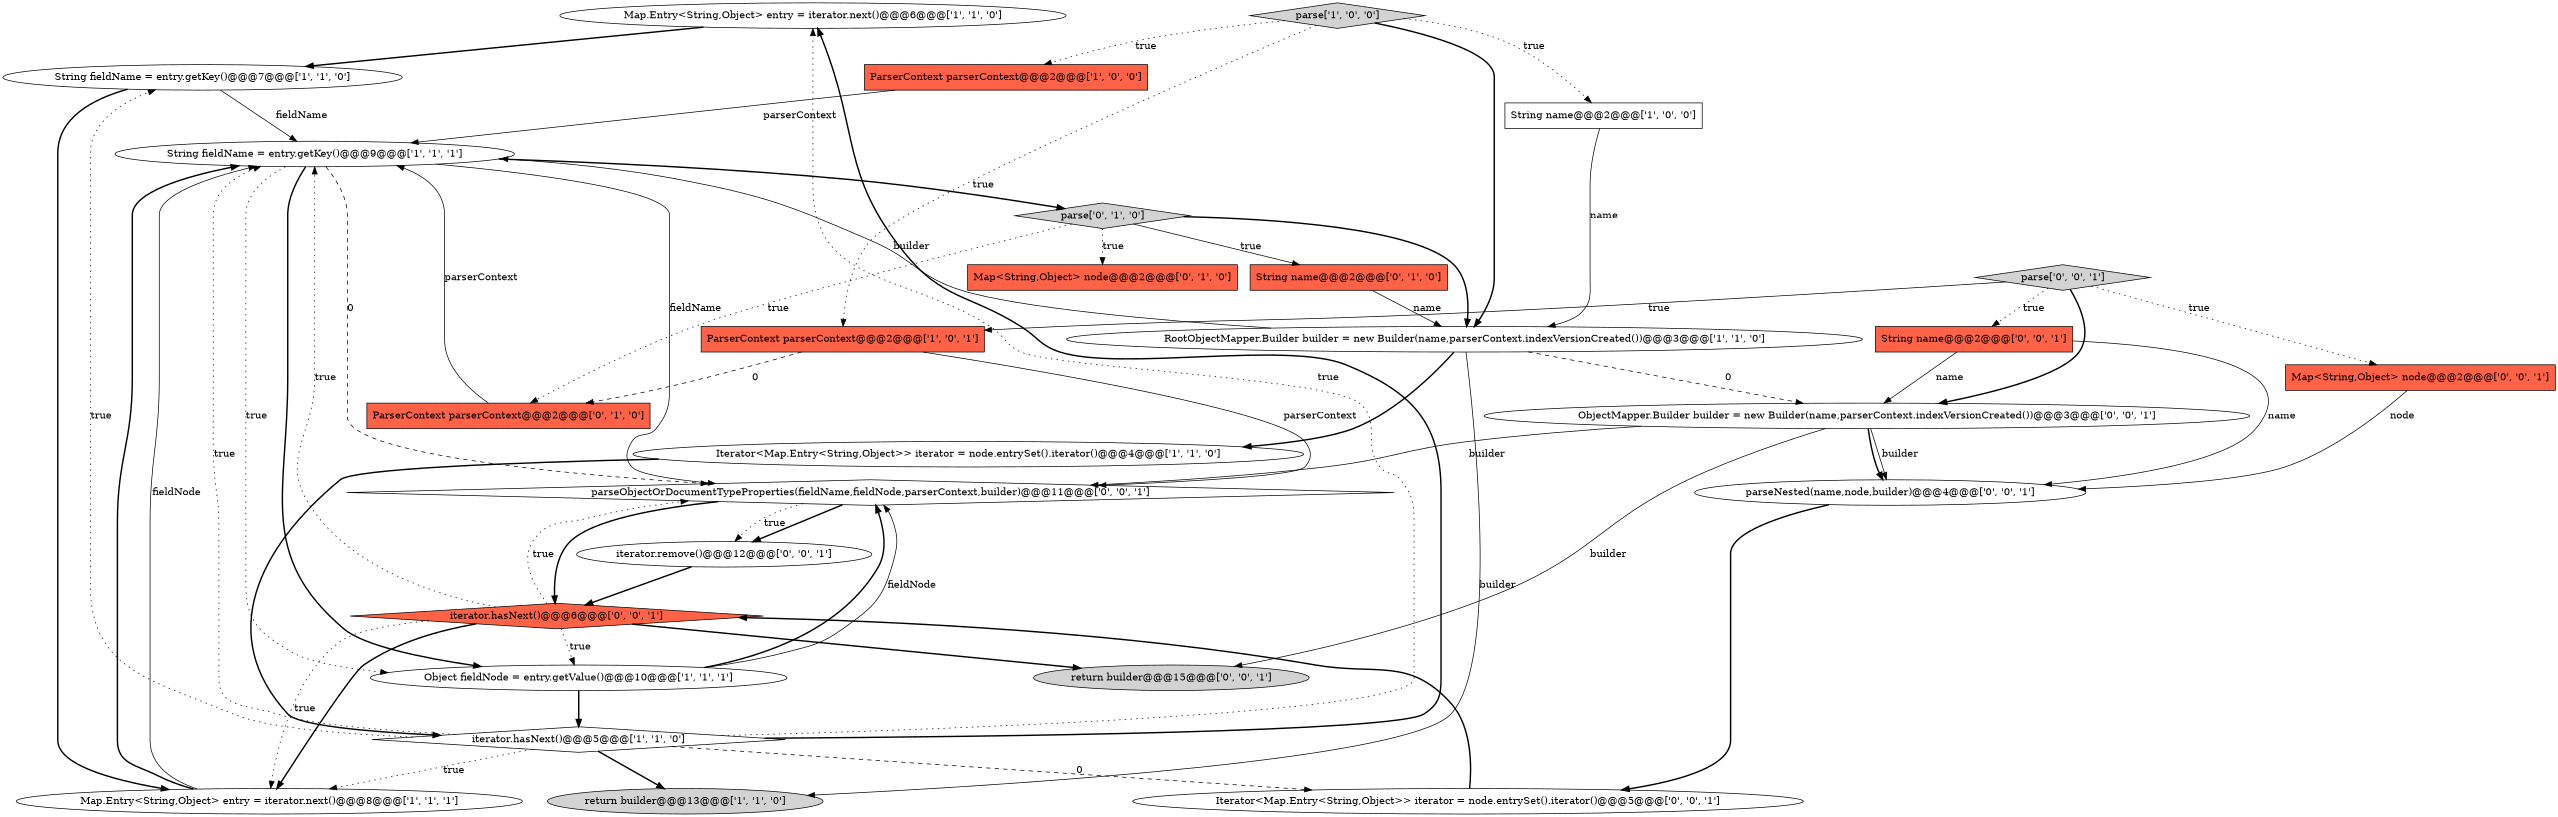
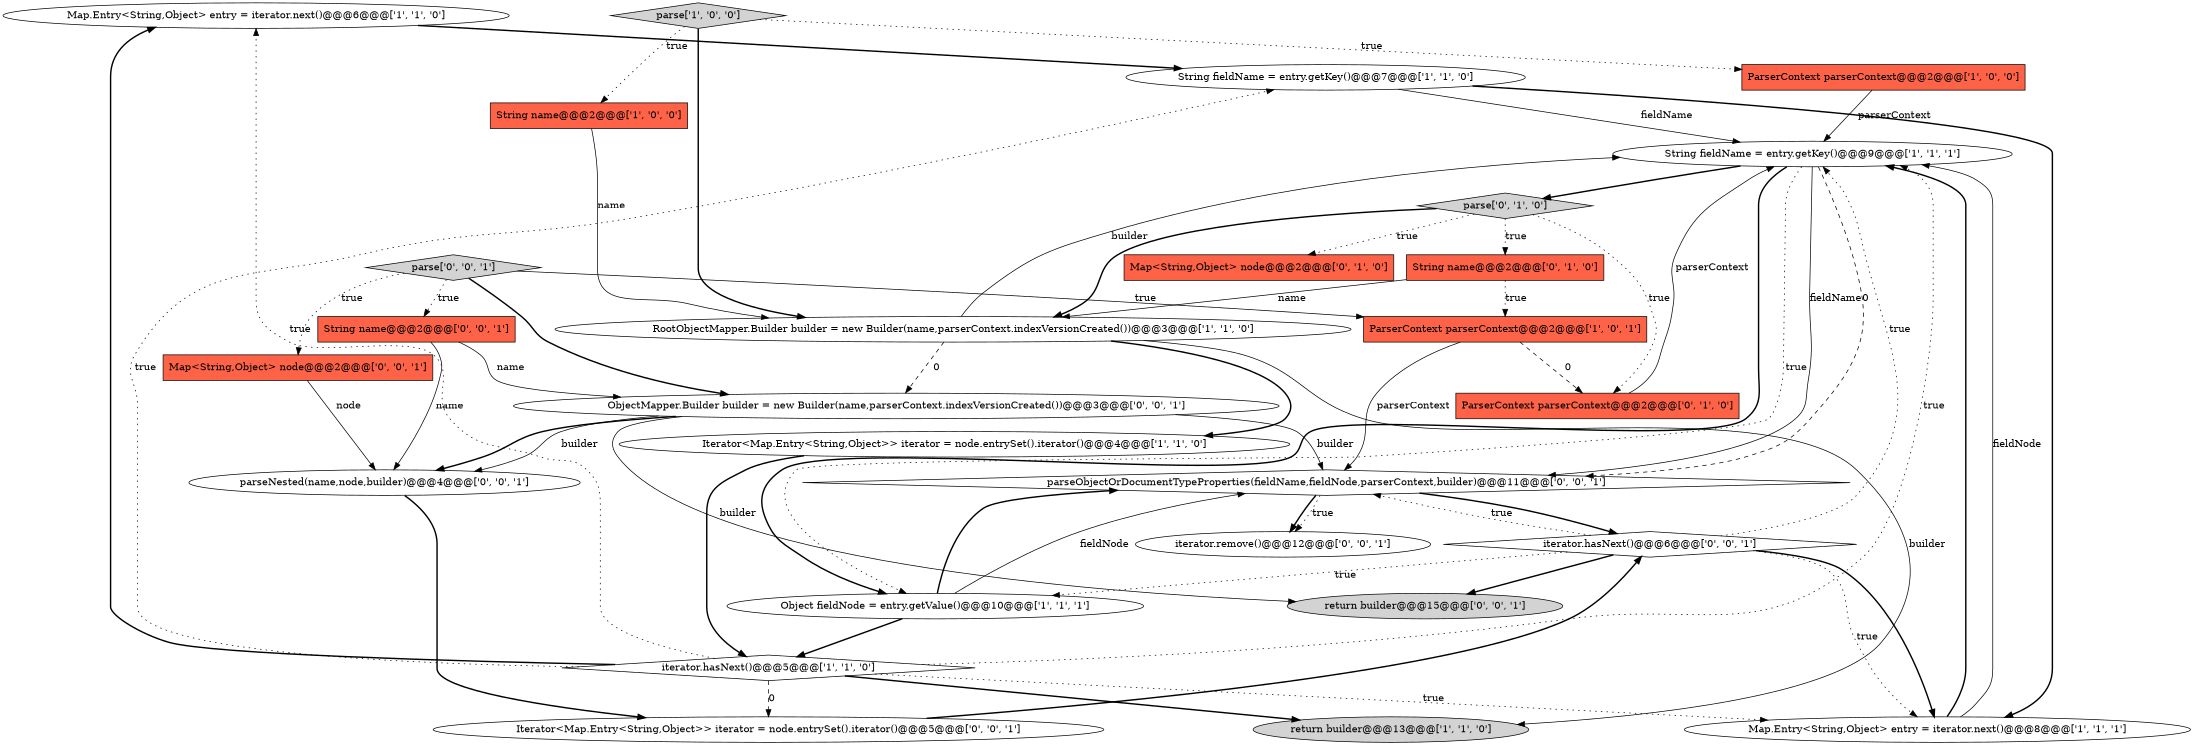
node "String name@@@2@@@['1', '0', '0']": fillcolor white -> tomato
edge "parse['1', '0', '0']" -> "ParserContext parserContext@@@2@@@['1', '0', '1']": now "String name@@@2@@@['0', '1', '0']" -> "ParserContext parserContext@@@2@@@['1', '0', '1']"
edge "parse['0', '1', '0']" -> "String name@@@2@@@['0', '1', '0']": style solid -> dotted
edge "iterator.remove()@@@12@@@['0', '0', '1']" -> "iterator.hasNext()@@@6@@@['0', '0', '1']": removed
node "iterator.hasNext()@@@6@@@['0', '0', '1']": fillcolor tomato -> white
